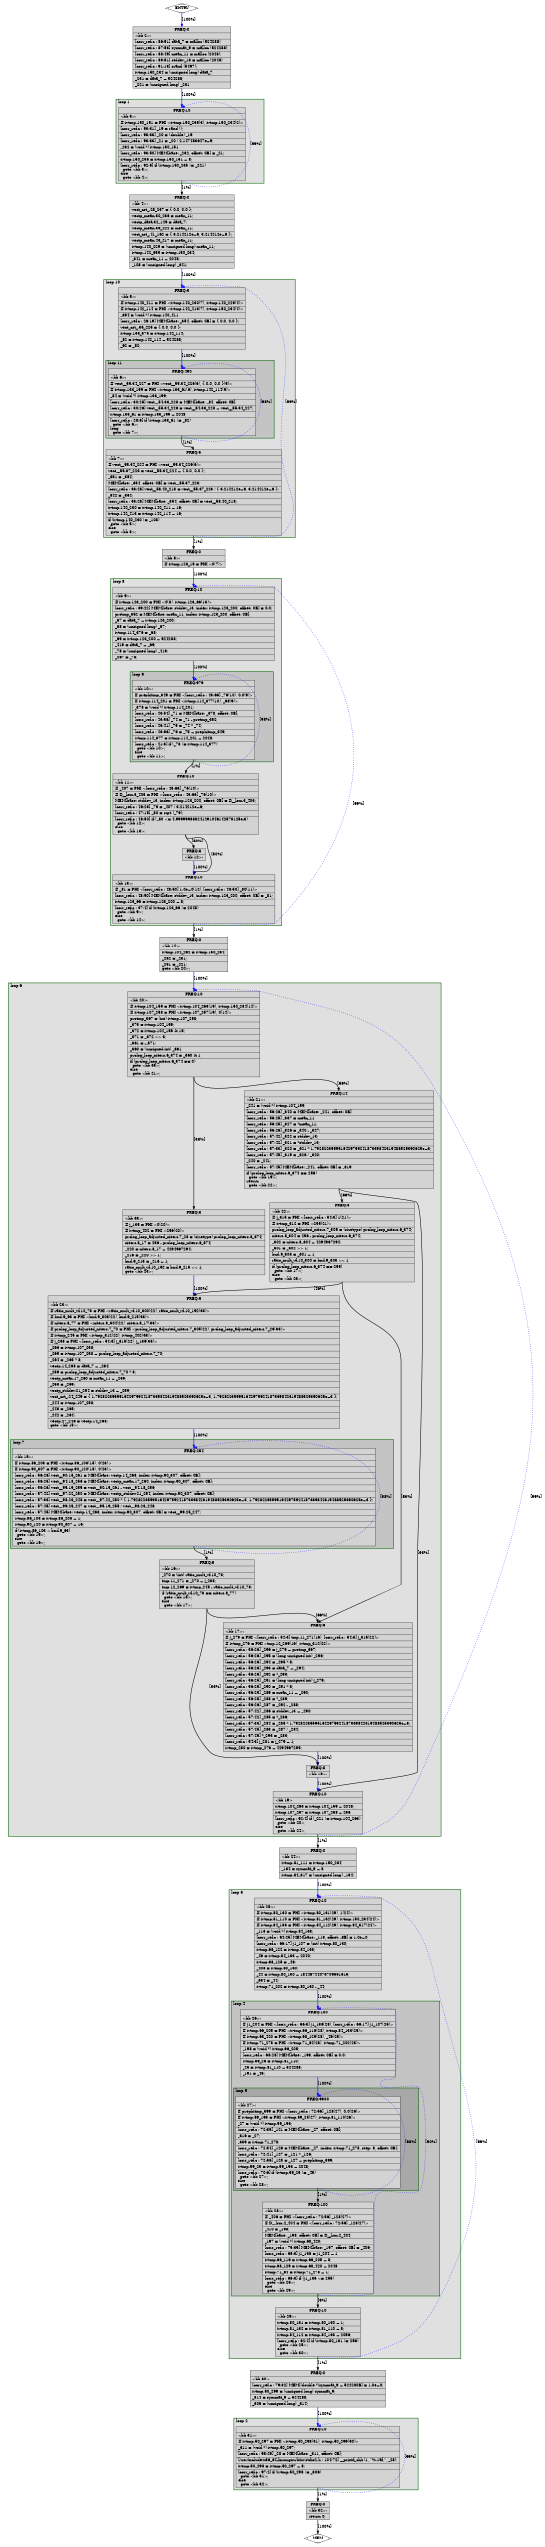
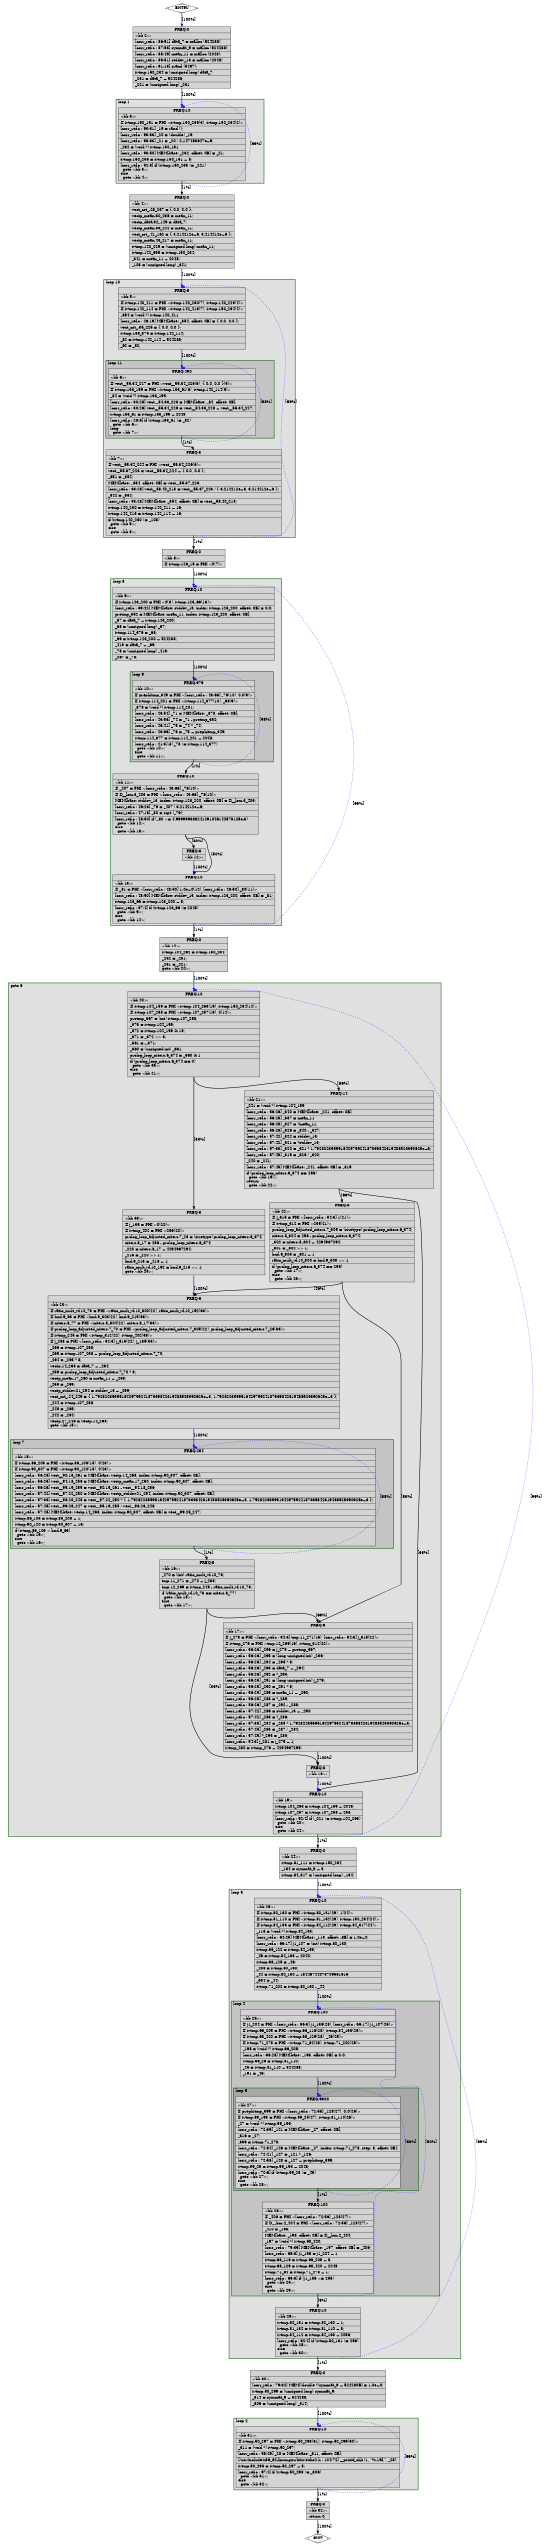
cluster "loop 6": label "loop 6" -> "goto 6"
edge "FREQ:6" -> "FREQ:8": color blue -> black
node "MEM": label "MEM" -> "EXIT"
